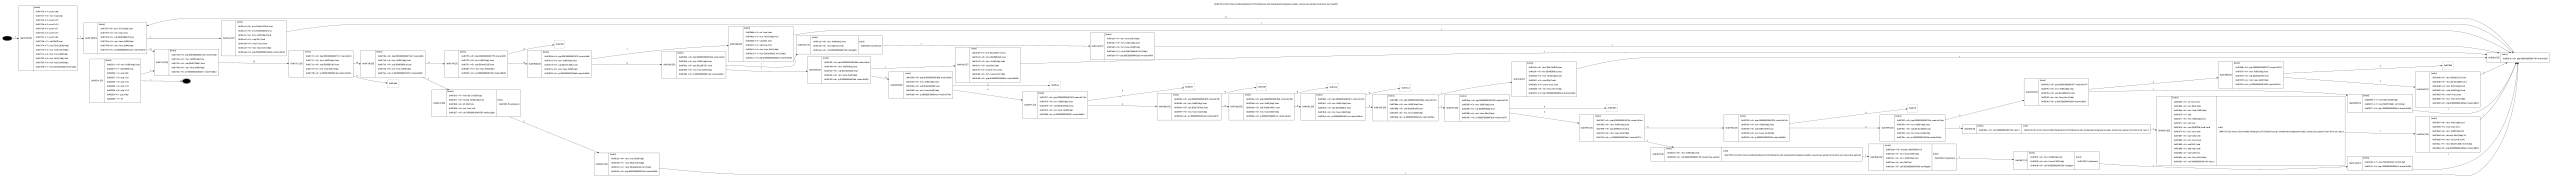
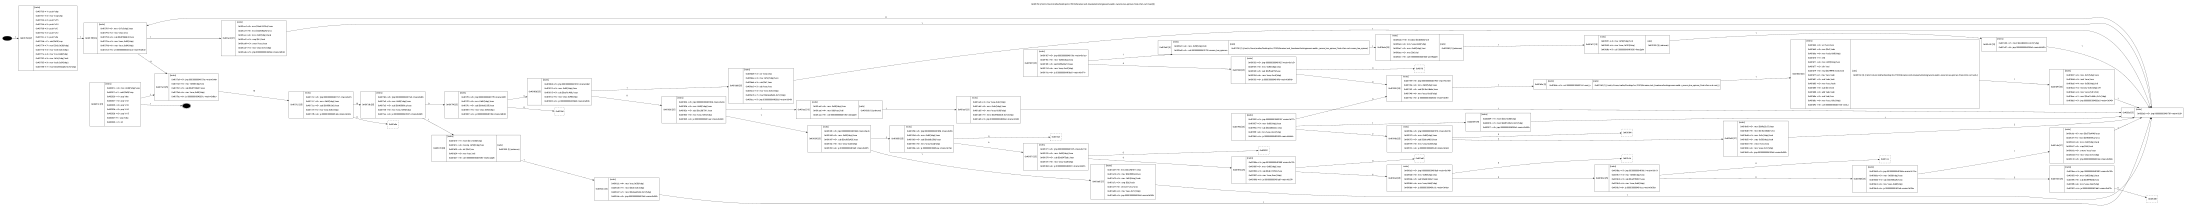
edge "0x401939 [25]" -> "0x401952 [25]": reversed
edge "0x4018ee [25]" -> "0x401907 [25]": removed, label "5"
